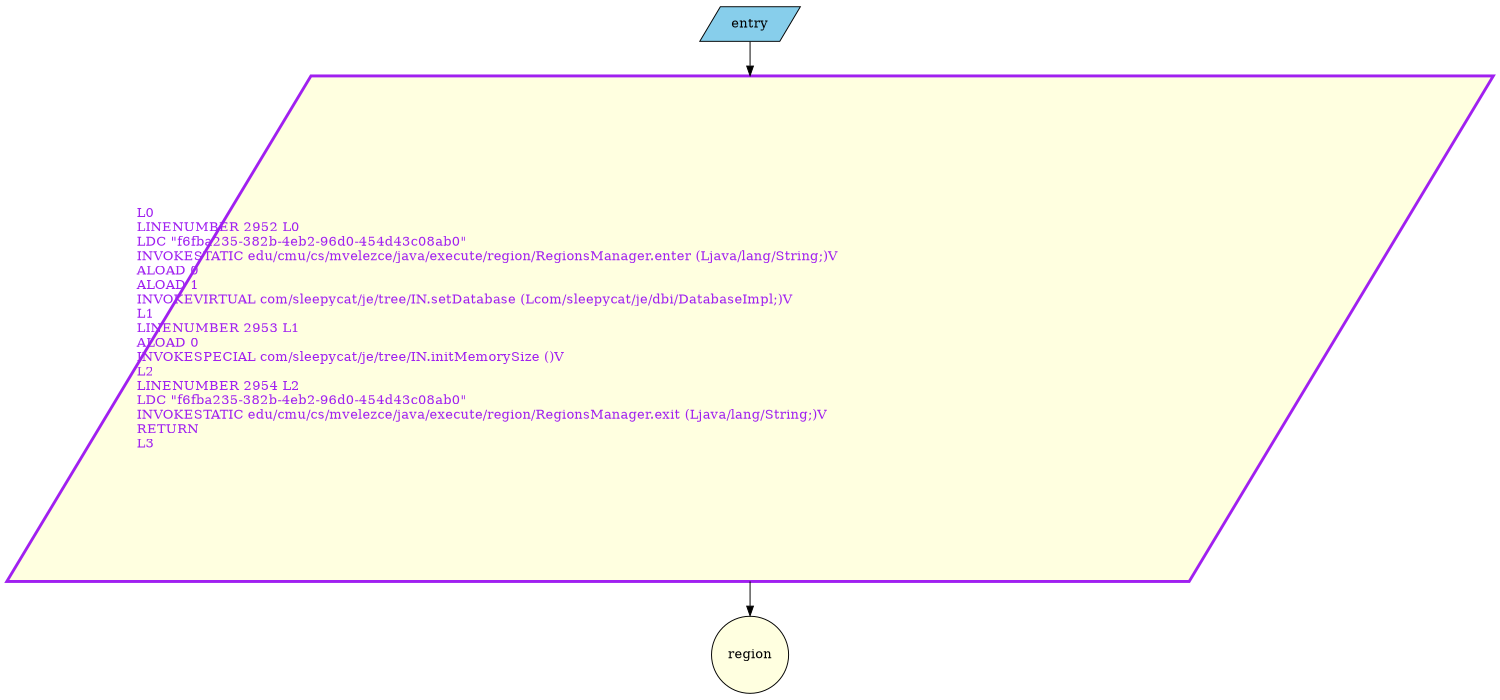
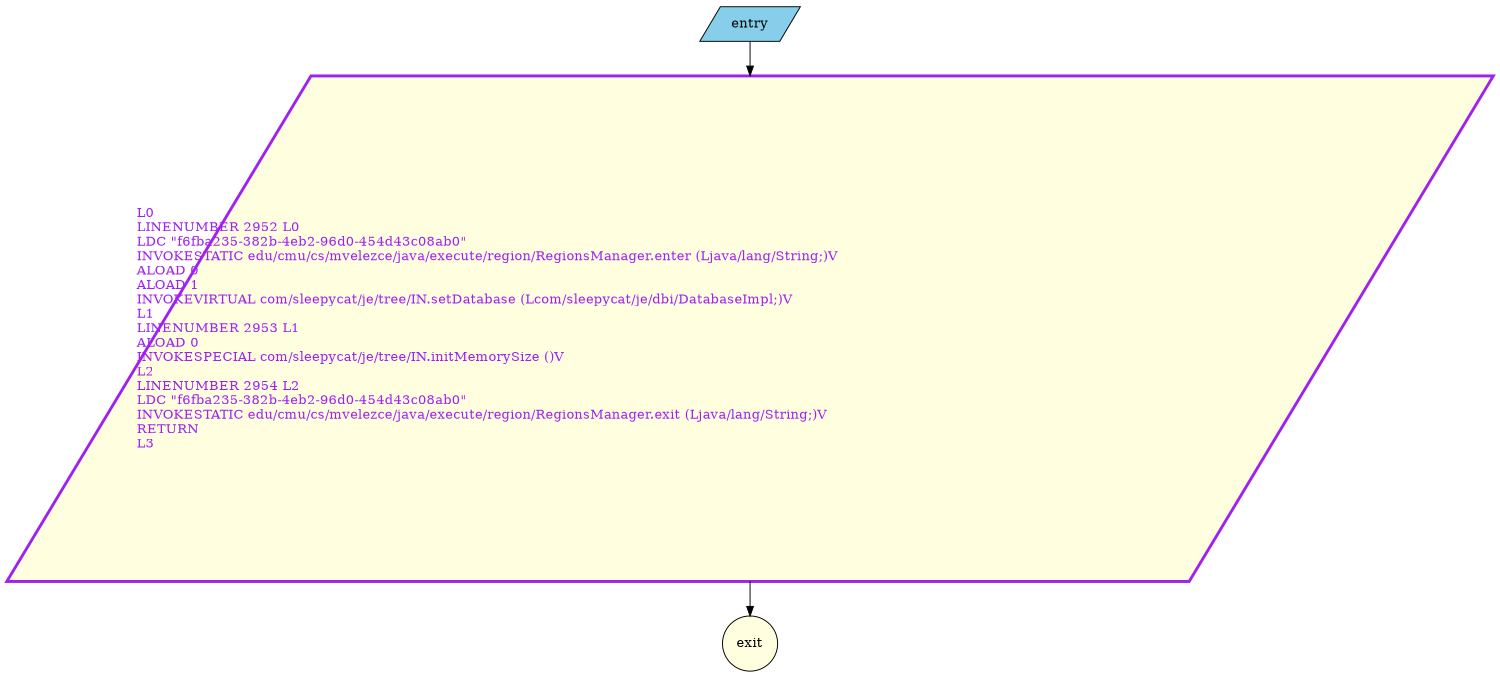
node "region": label "region" -> "exit"
